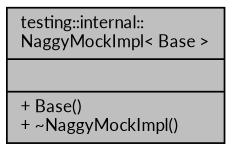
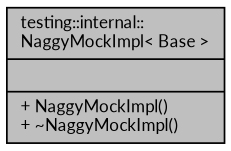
node "testing::internal::": text "+ Base()" -> "+ NaggyMockImpl()"
